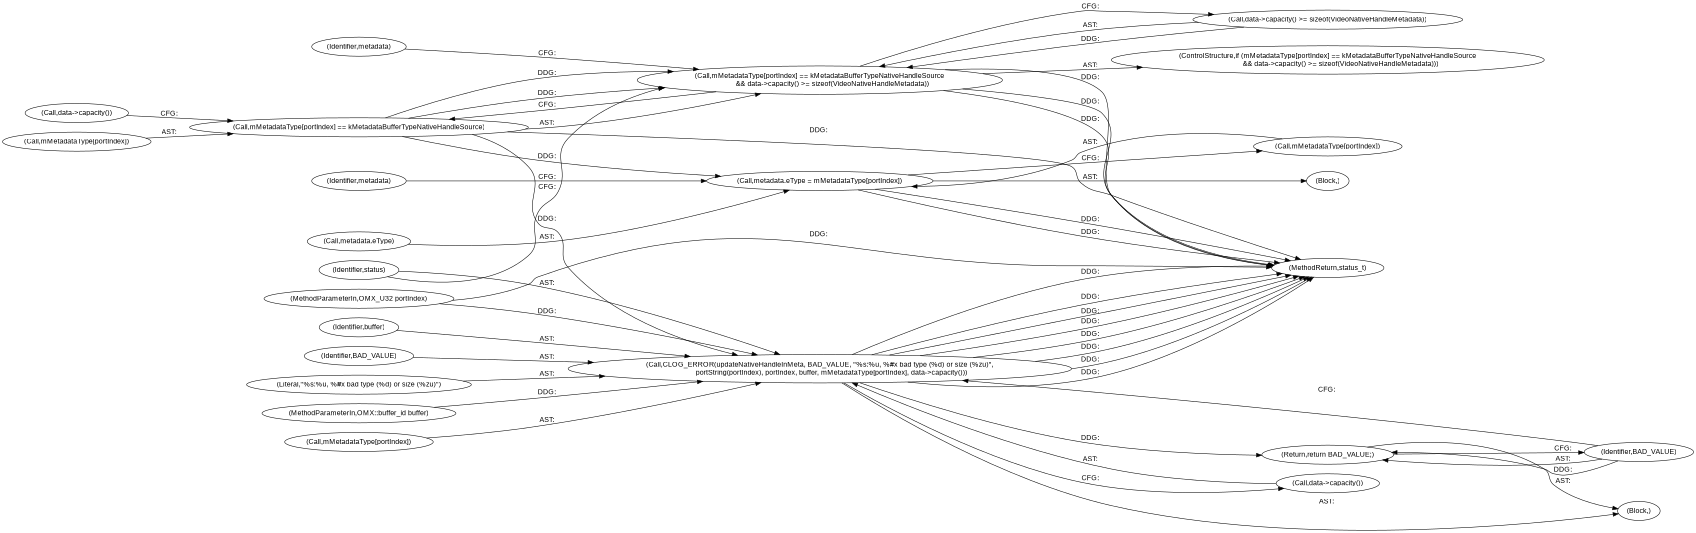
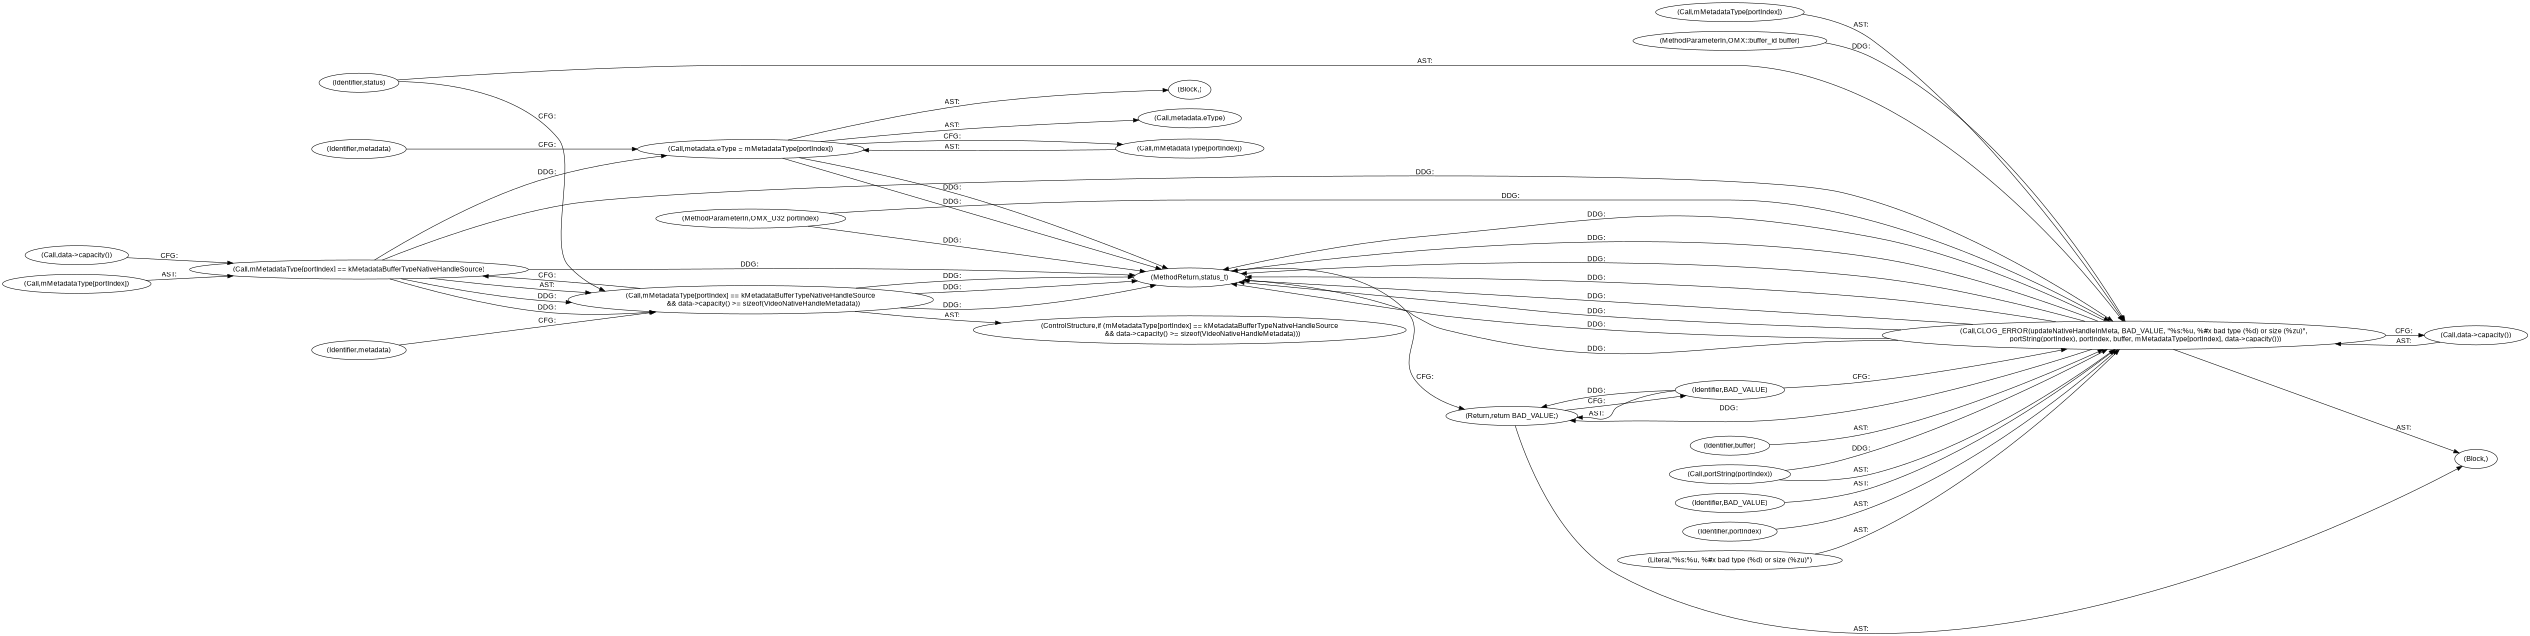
node "(Call,data->capacity() >= sizeof(VideoNativeHandleMetadata))": removed
edge "(Call,metadata.eType)" -> "(Call,metadata.eType = mMetadataType[portIndex])": reversed
edge "(MethodReturn,status_t)" -> "(Return,return BAD_VALUE;)": added, label "CFG:"
node "(Call,portString(portIndex))": added
node "(Identifier,portIndex)": added
